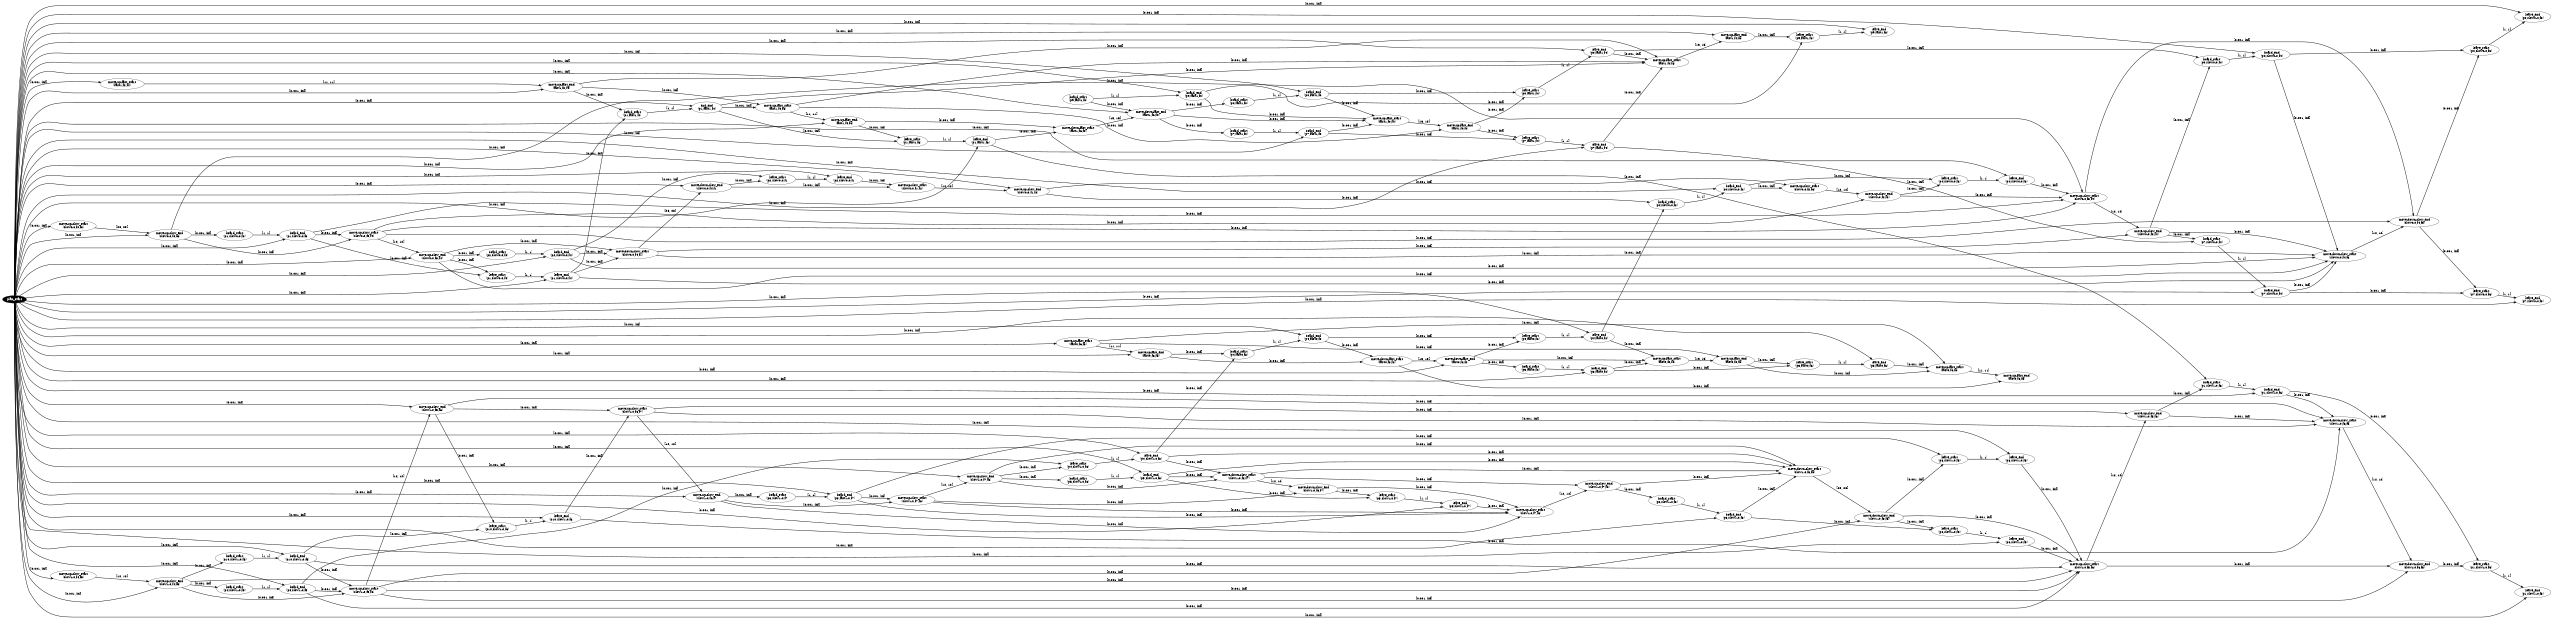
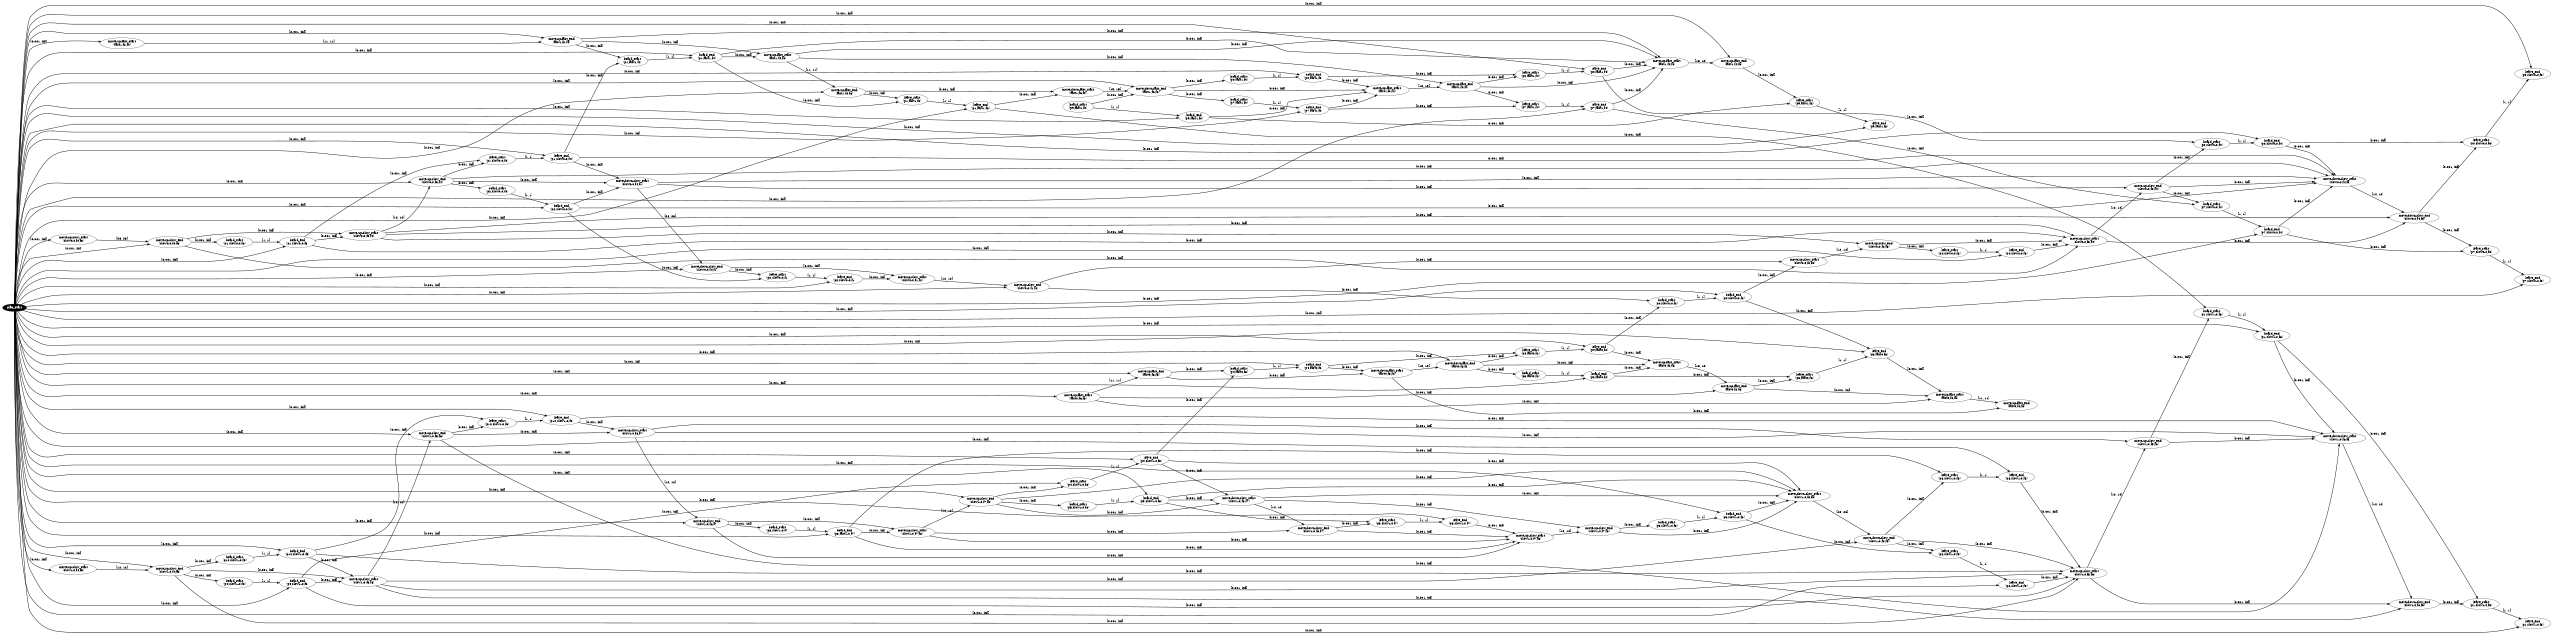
edge "move-up-fast_end (fast1,f0,f4)" -> "move-up-fast_start (fast1,f4,f8)": added, label "[0.001, inf]"
node "end_end (p1,fast1,f4)": label "end_end (p1,fast1,f4)" -> "board_end (p1,fast1,f4)"
edge "board_end (p4,slow0-0,f2)" -> "leave_start (p4,slow0-0,f3)": now "board_end (p4,slow0-0,f2)" -> "leave_end (p3,fast0,f6)"
